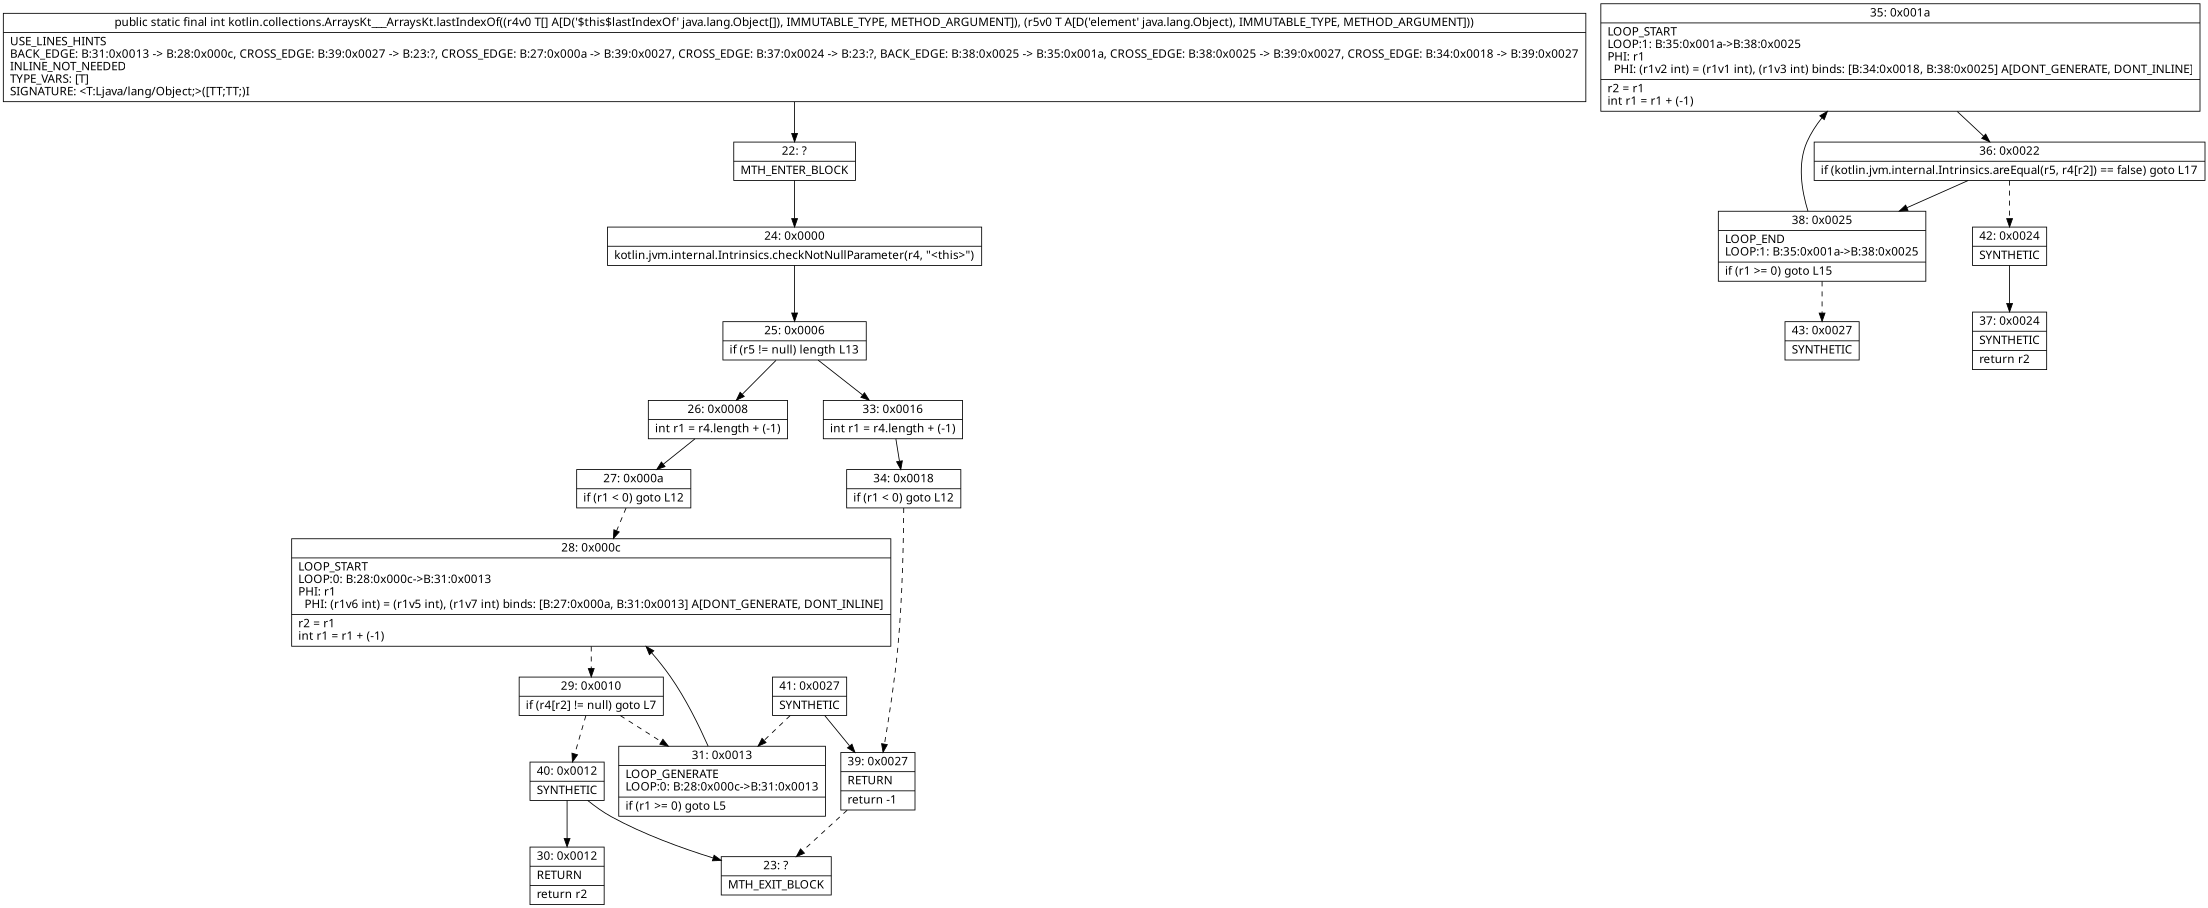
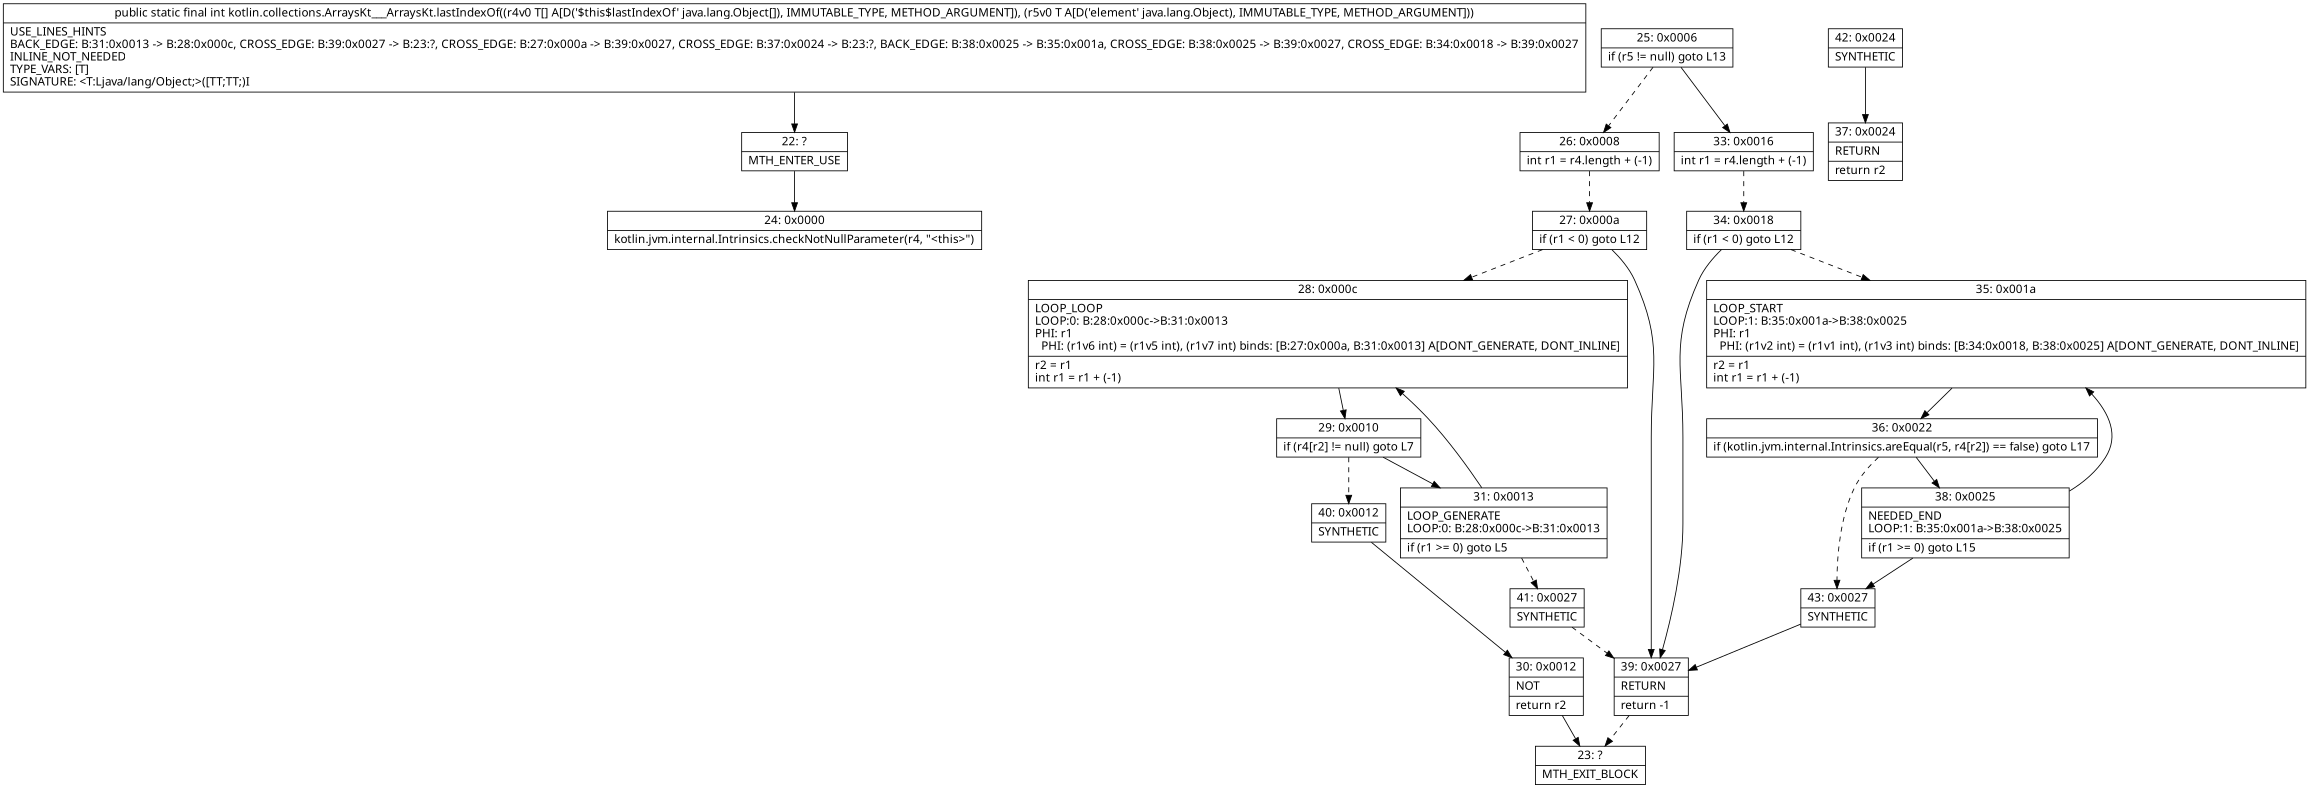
node "22: ?": text "MTH_ENTER_BLOCK" -> "MTH_ENTER_USE"
edge "36: 0x0022" -> "42: 0x0024": now "36: 0x0022" -> "43: 0x0027"
node "38: 0x0025": text "LOOP_END" -> "NEEDED_END"
edge "34: 0x0018" -> "35: 0x001a": added
edge "24: 0x0000" -> "25: 0x0006": removed
edge "38: 0x0025" -> "43: 0x0027": style dashed -> solid
node "37: 0x0024": text "SYNTHETIC" -> "RETURN"
node "25: 0x0006": text "if (r5 != null) length L13" -> "if (r5 != null) goto L13"
edge "25: 0x0006" -> "26: 0x0008": style solid -> dashed
edge "27: 0x000a" -> "39: 0x0027": added
edge "33: 0x0016" -> "34: 0x0018": style solid -> dashed
edge "26: 0x0008" -> "27: 0x000a": style solid -> dashed
node "28: 0x000c": text "LOOP_START" -> "LOOP_LOOP"
edge "34: 0x0018" -> "39: 0x0027": style dashed -> solid
edge "43: 0x0027" -> "39: 0x0027": added
edge "28: 0x000c" -> "29: 0x0010": style dashed -> solid
edge "41: 0x0027" -> "31: 0x0013": reversed
edge "29: 0x0010" -> "31: 0x0013": style dashed -> solid
edge "41: 0x0027" -> "39: 0x0027": style solid -> dashed
edge "40: 0x0012" -> "23: ?": now "30: 0x0012" -> "23: ?"
node "30: 0x0012": text "RETURN" -> "NOT"
